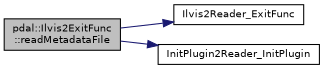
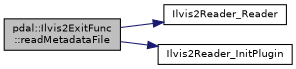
node "Ilvis2Reader_ExitFunc": label "Ilvis2Reader_ExitFunc" -> "Ilvis2Reader_Reader"
node "InitPlugin2Reader_InitPlugin": label "InitPlugin2Reader_InitPlugin" -> "Ilvis2Reader_InitPlugin"
